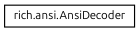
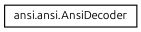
node "rich.ansi.AnsiDecoder": label "rich.ansi.AnsiDecoder" -> "ansi.ansi.AnsiDecoder"
